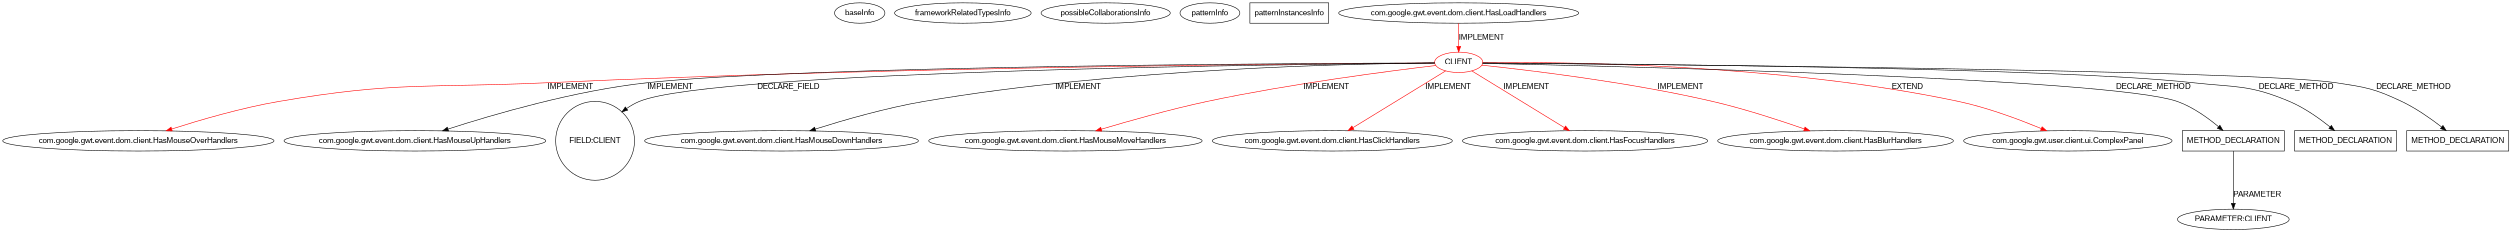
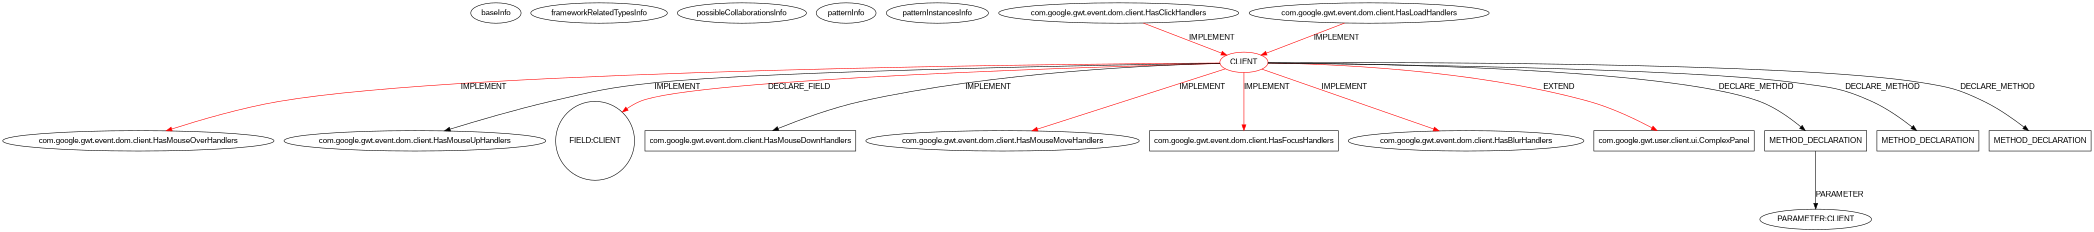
node "patternInstancesInfo": shape box -> ellipse
edge "CLIENT" -> "FIELD:CLIENT": color black -> red
edge "CLIENT" -> "com.google.gwt.event.dom.client.HasClickHandlers": reversed
node "com.google.gwt.event.dom.client.HasMouseDownHandlers": shape ellipse -> box
node "com.google.gwt.event.dom.client.HasFocusHandlers": shape ellipse -> box
node "com.google.gwt.user.client.ui.ComplexPanel": shape ellipse -> box
